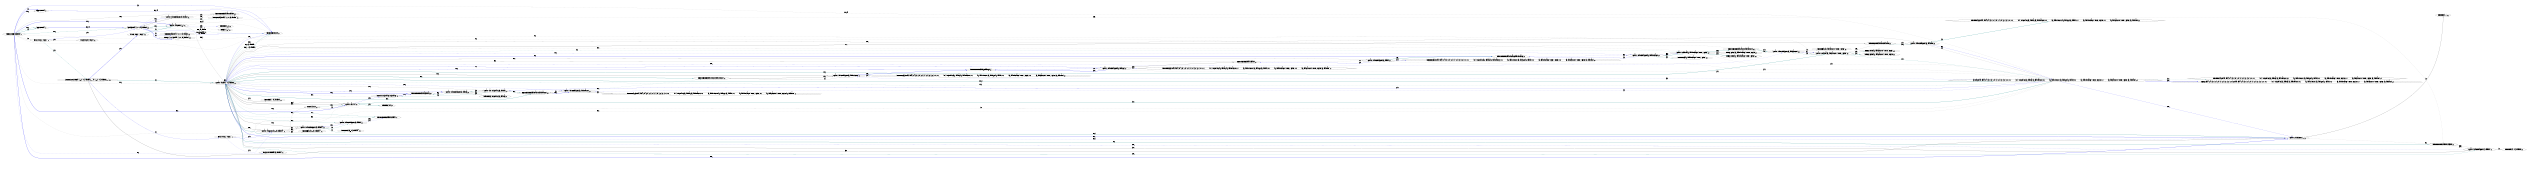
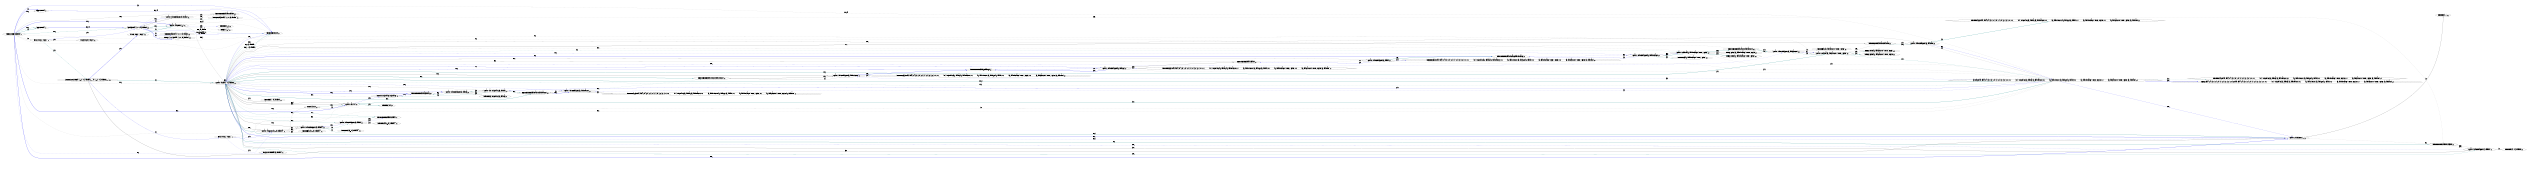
node "(IDENTIFIER,tif,*fip = tif->tif_fields[i])": added
